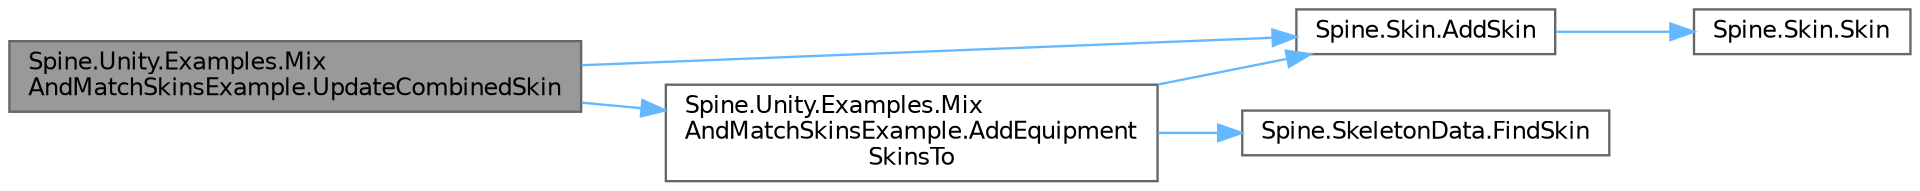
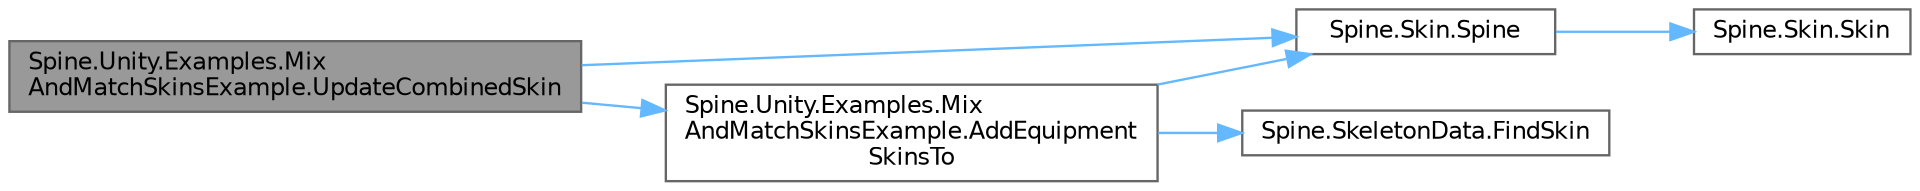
node "Spine.Skin.AddSkin": label "Spine.Skin.AddSkin" -> "Spine.Skin.Spine"
